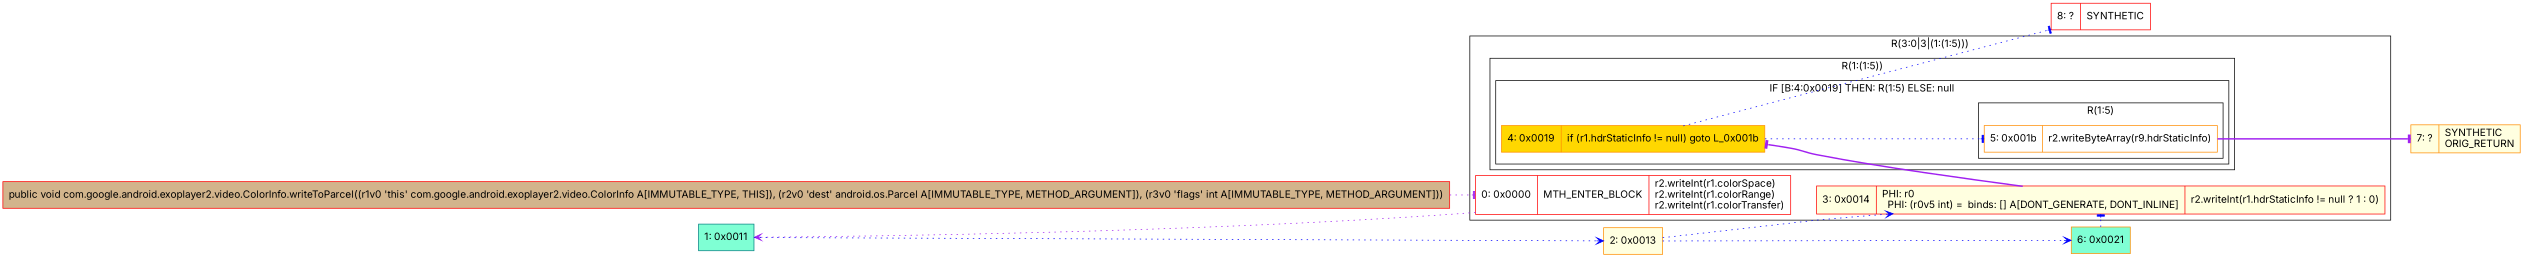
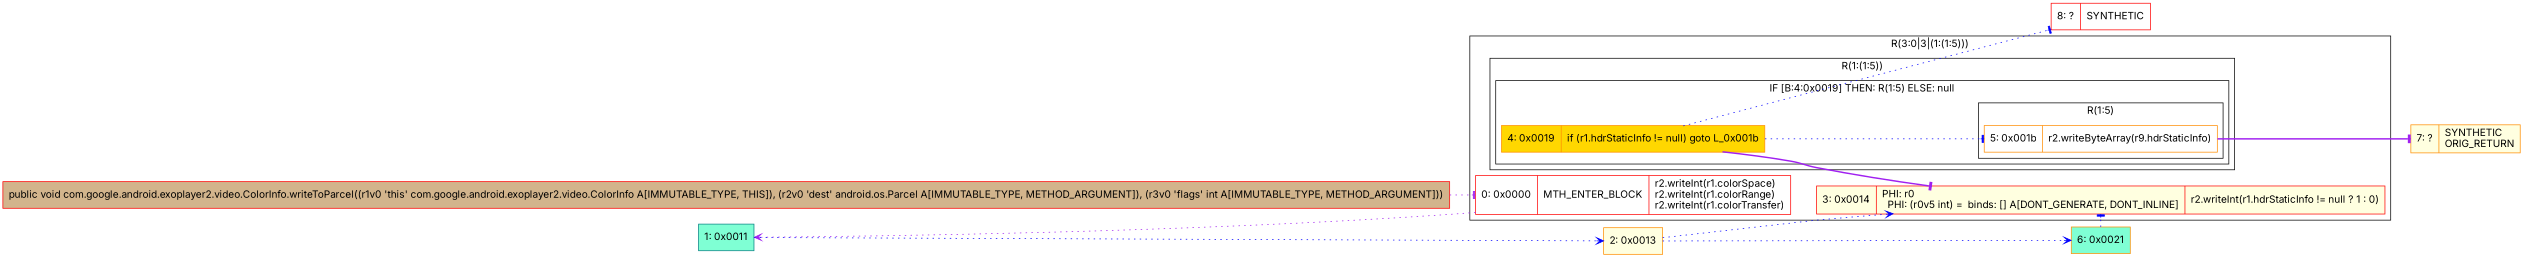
edge "3: 0x0014" -> "4: 0x0019": reversed
